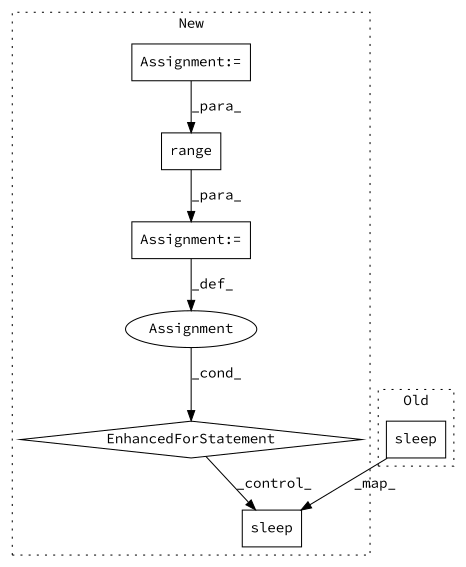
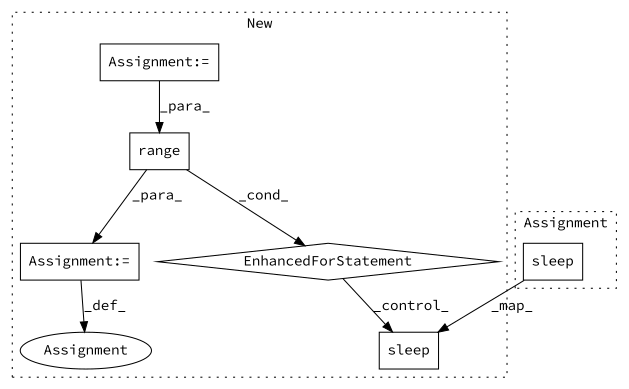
edge "Assignment" -> "EnhancedForStatement": now "range" -> "EnhancedForStatement"
cluster "Old": label "Old" -> "Assignment"
